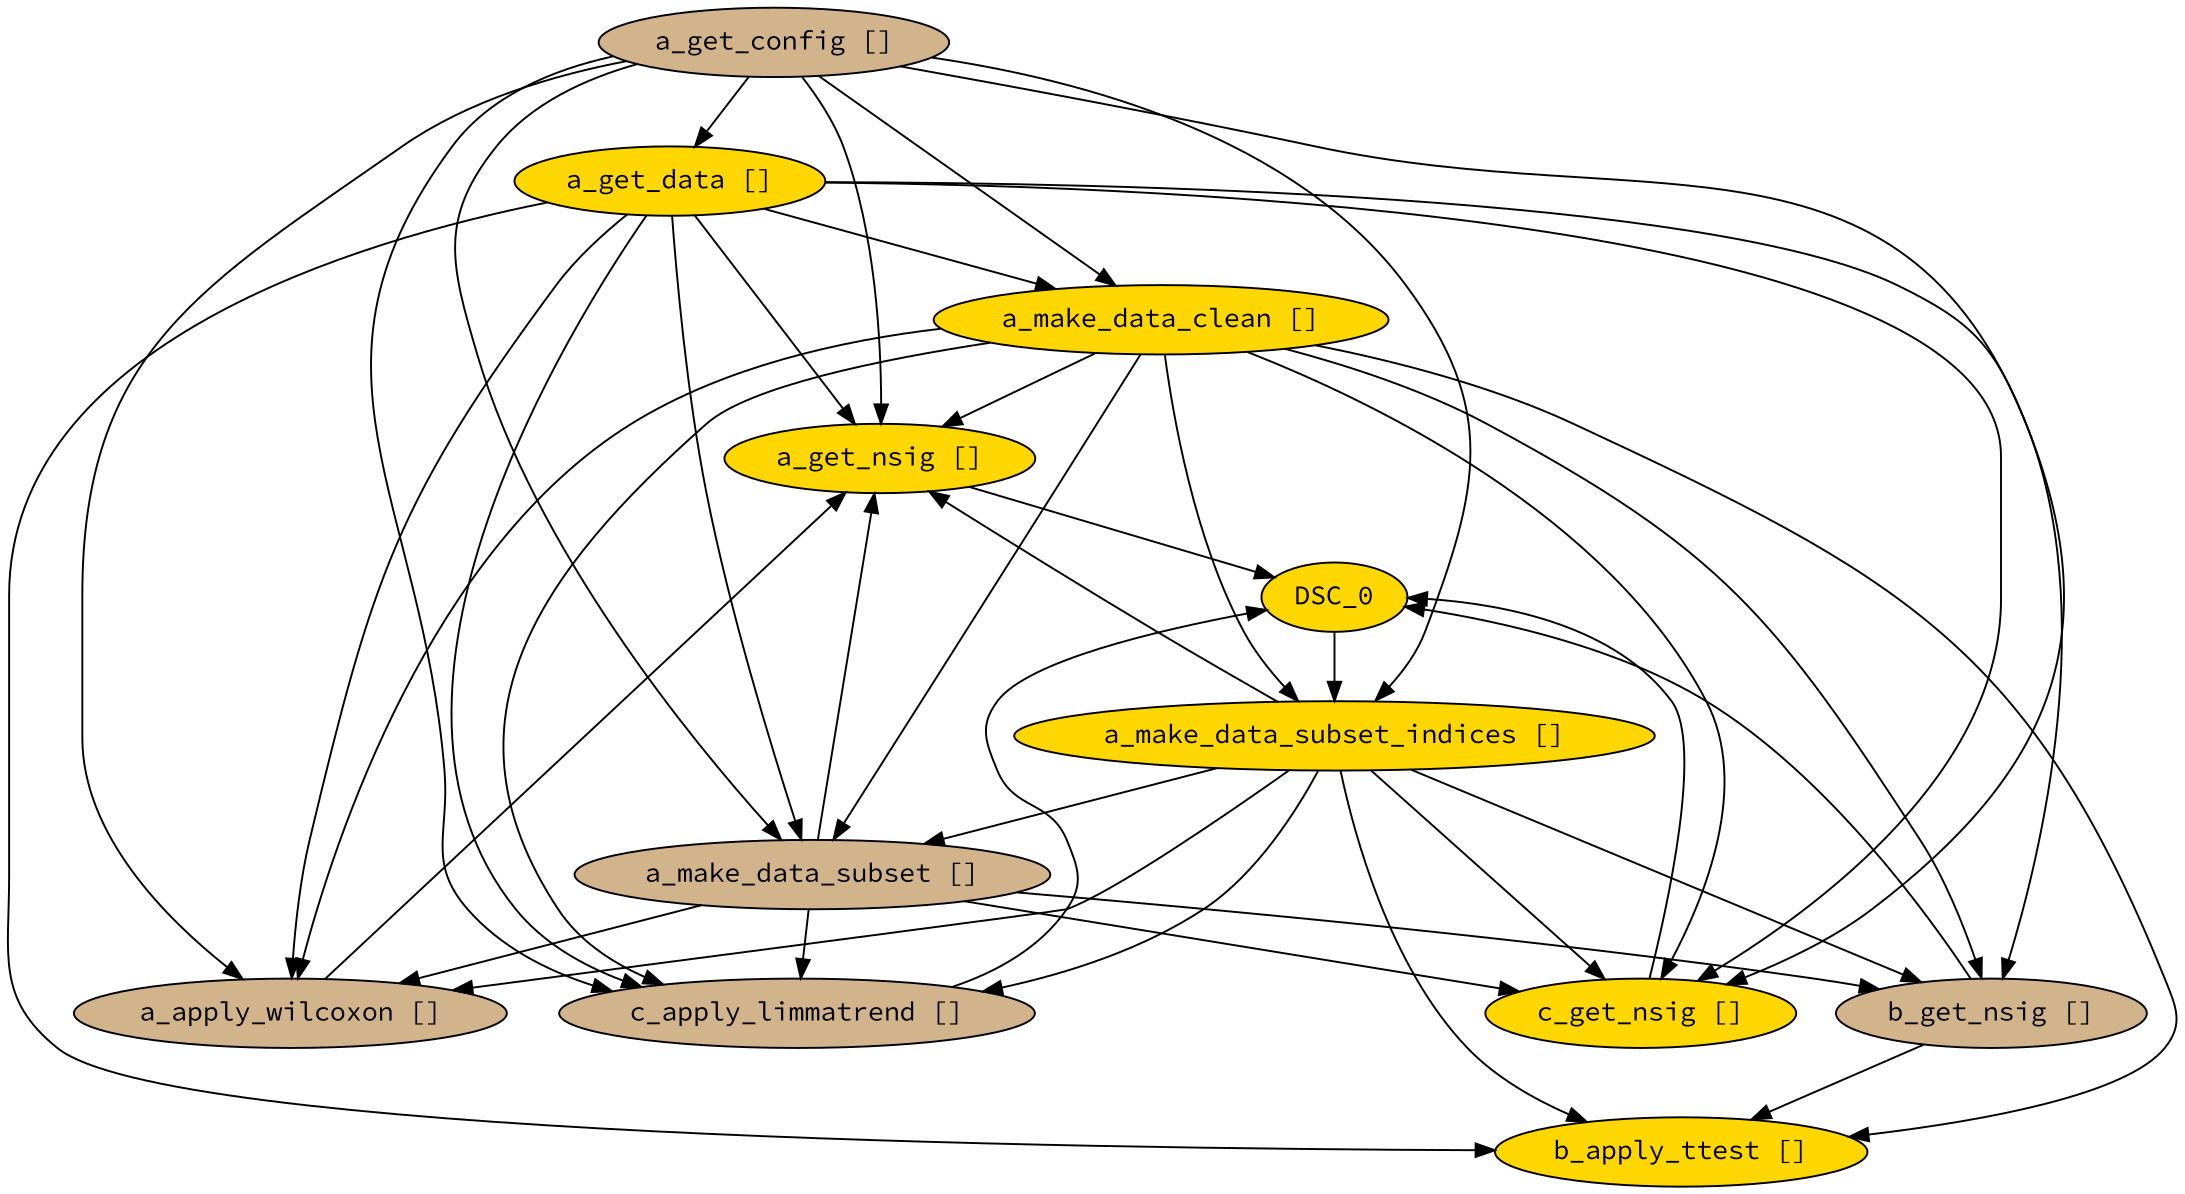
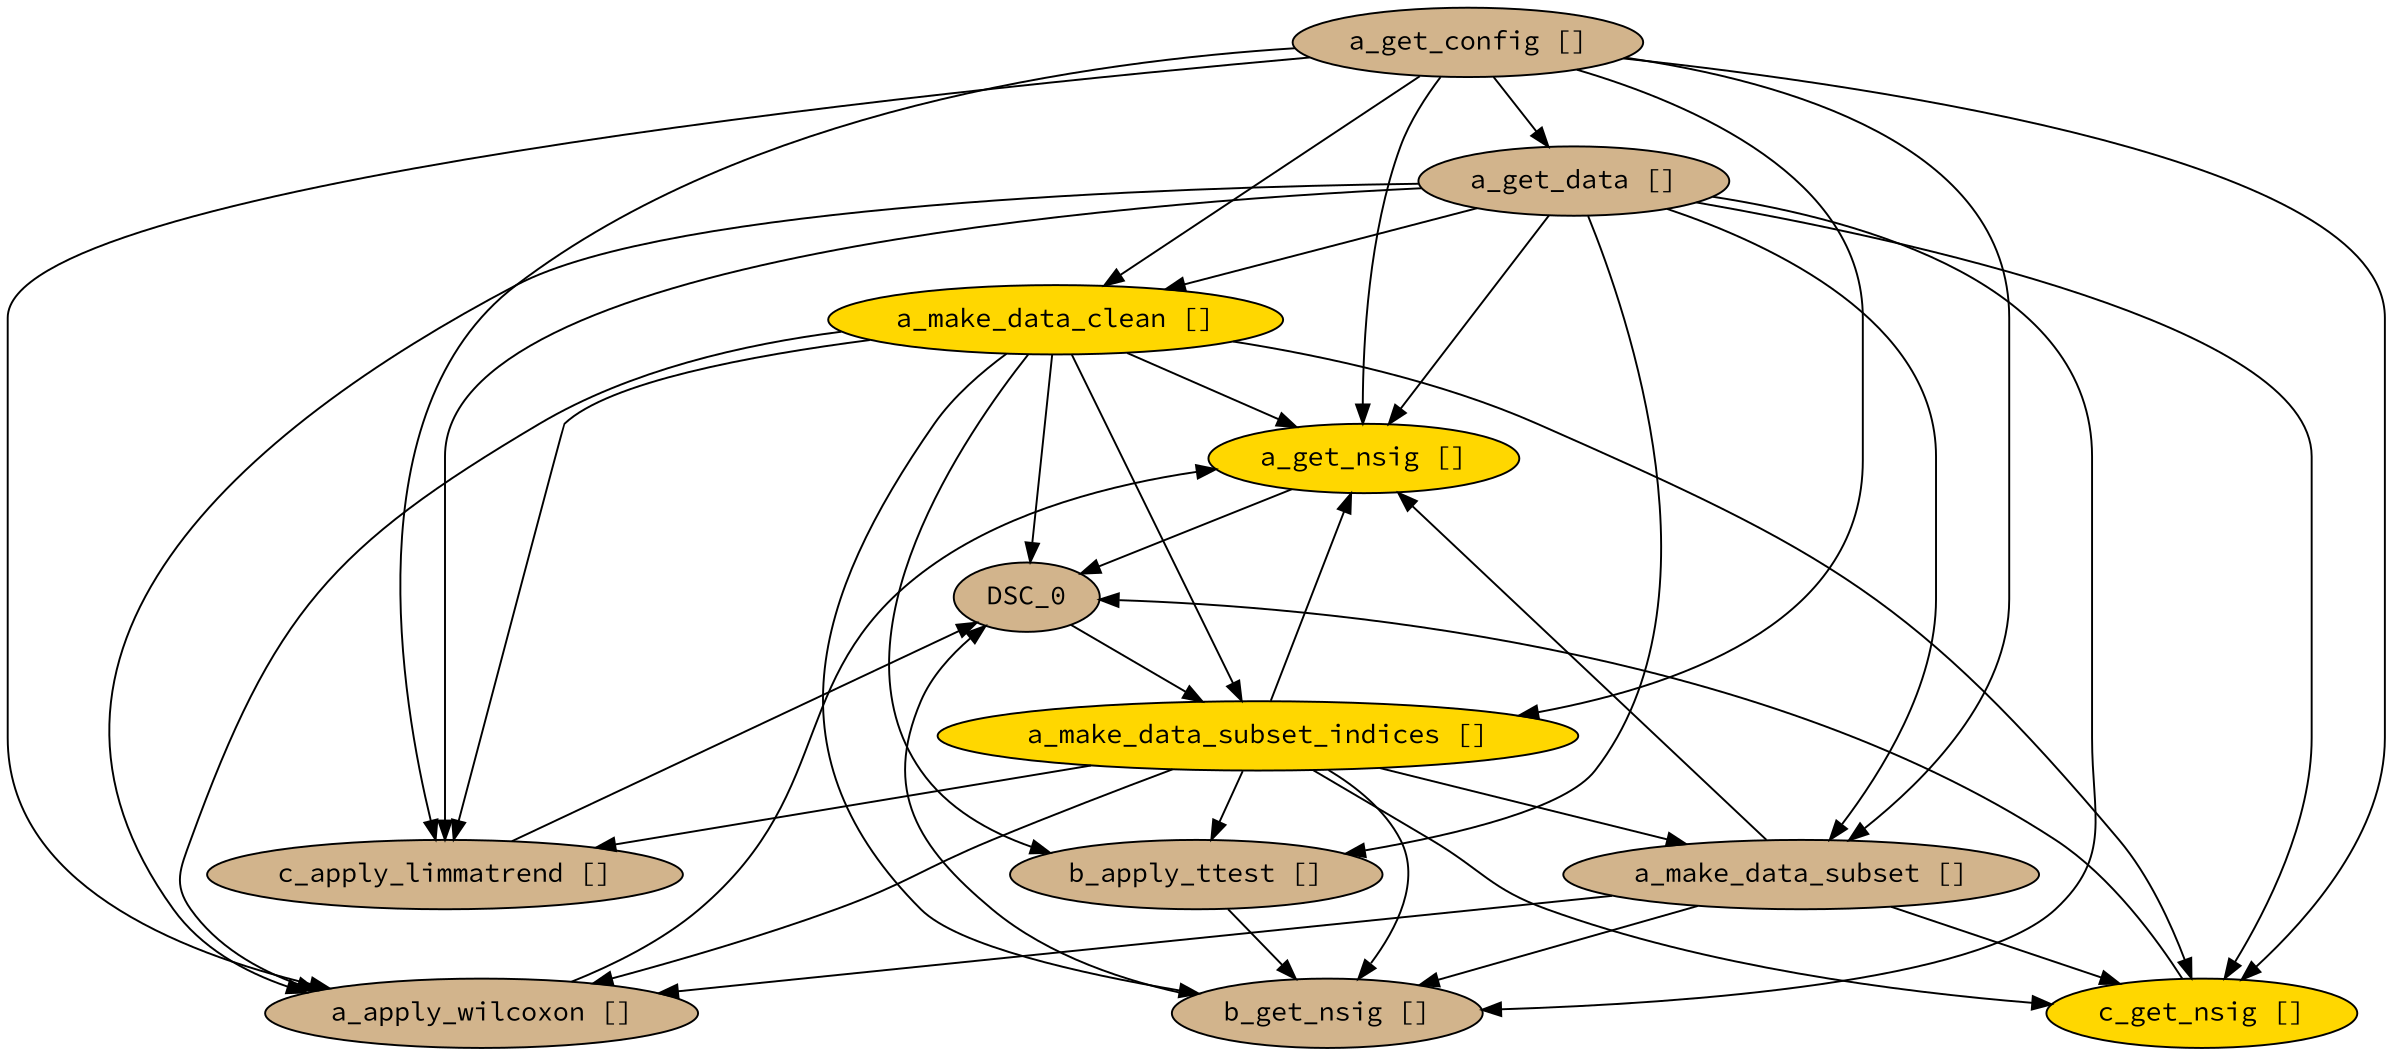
node "a_get_data []": fillcolor gold -> tan
edge "a_make_data_clean []" -> "a_make_data_subset []": now "a_make_data_clean []" -> "DSC_0"
node "DSC_0": fillcolor gold -> tan
edge "a_make_data_subset []" -> "c_apply_limmatrend []": removed
edge "b_get_nsig []" -> "b_apply_ttest []": reversed
node "b_apply_ttest []": fillcolor gold -> tan
